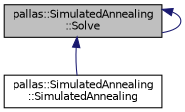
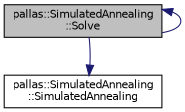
edge "pallas::SimulatedAnnealing ::SimulatedAnnealing" -> "pallas::SimulatedAnnealing ::Solve": reversed
